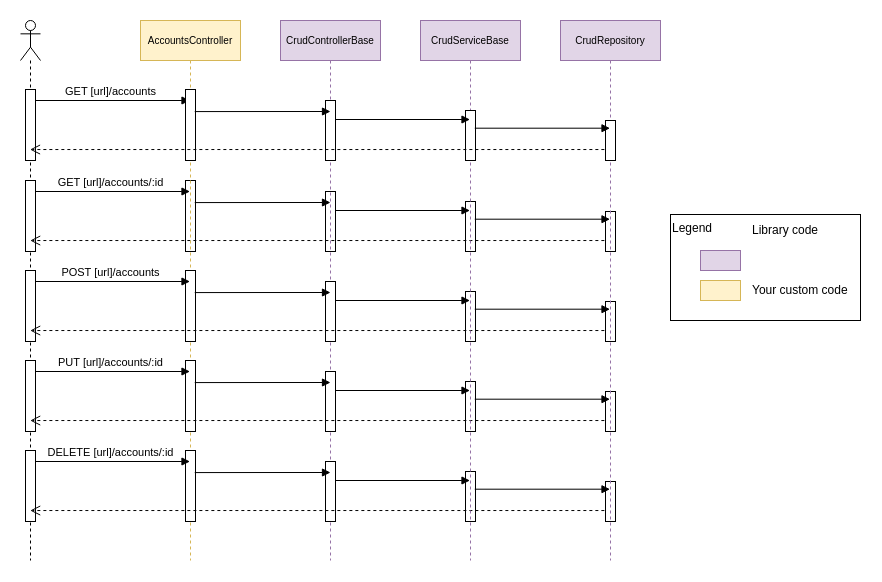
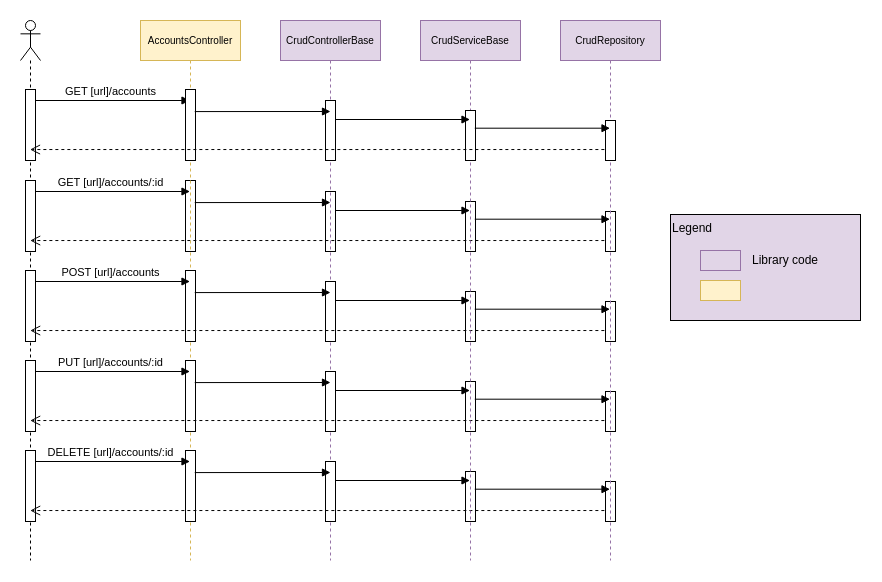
node "Library code": moved (801, 231) -> (801, 261)
node "Legend": fillcolor #ffffff -> #e1d5e7
node "Your custom code": removed
